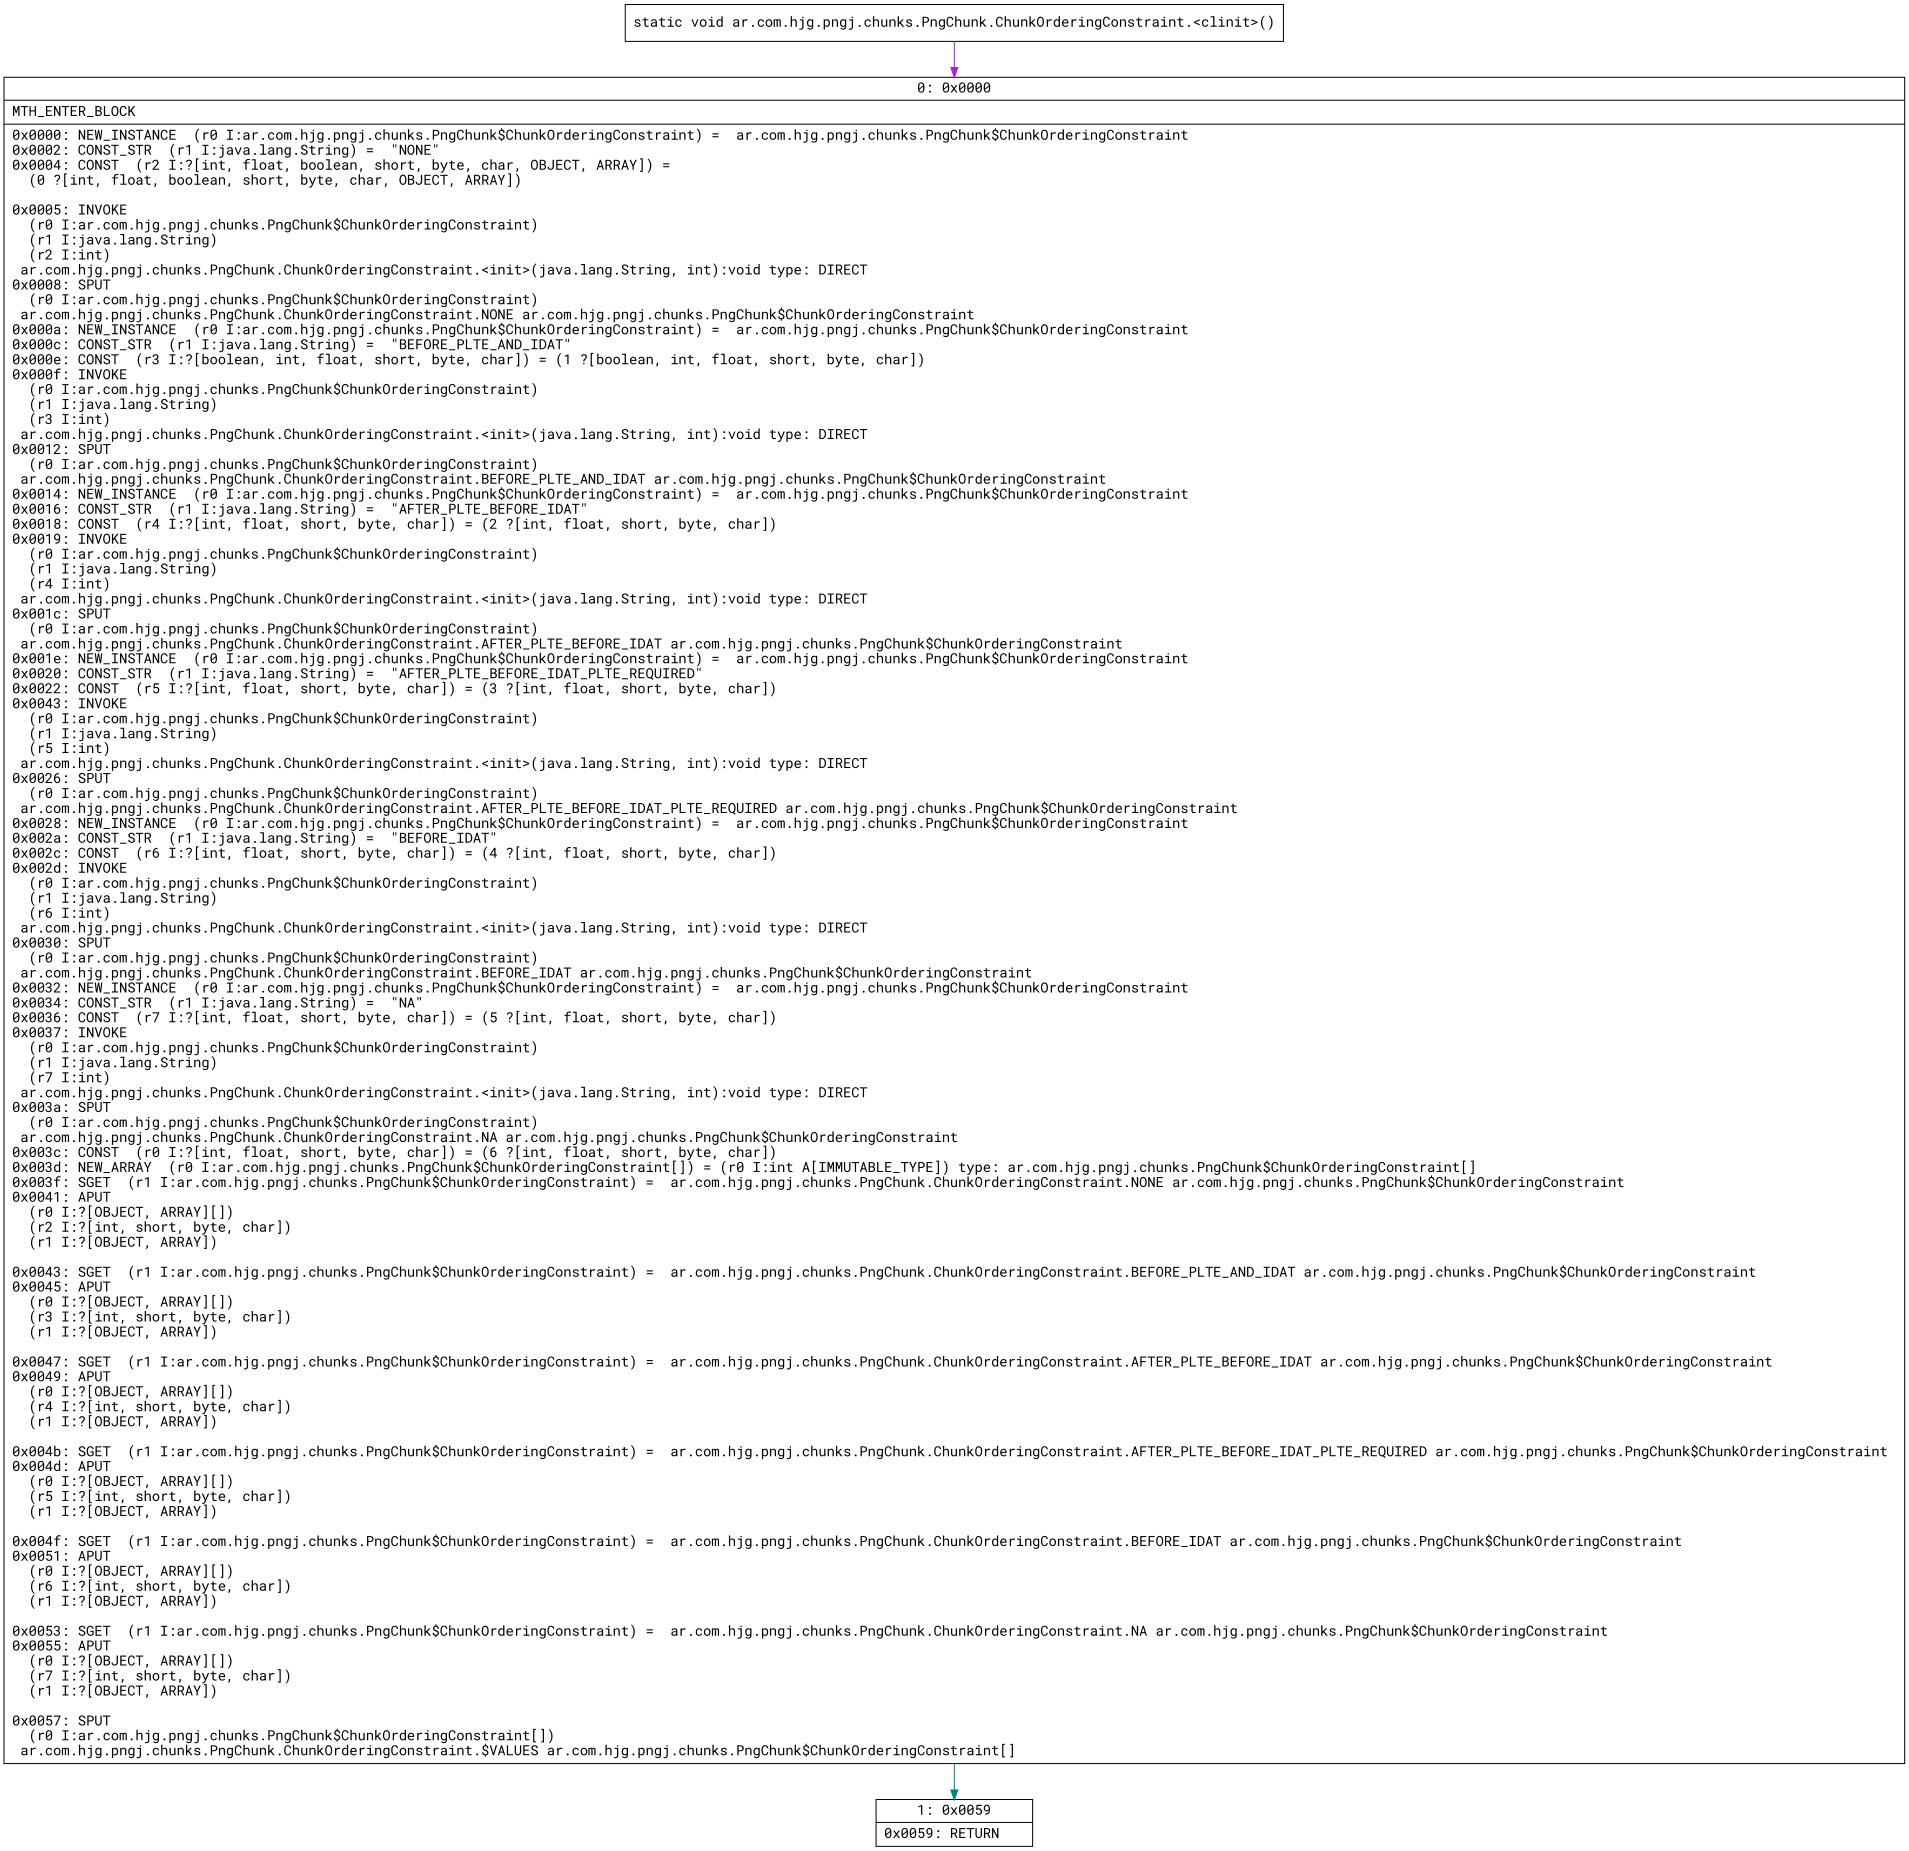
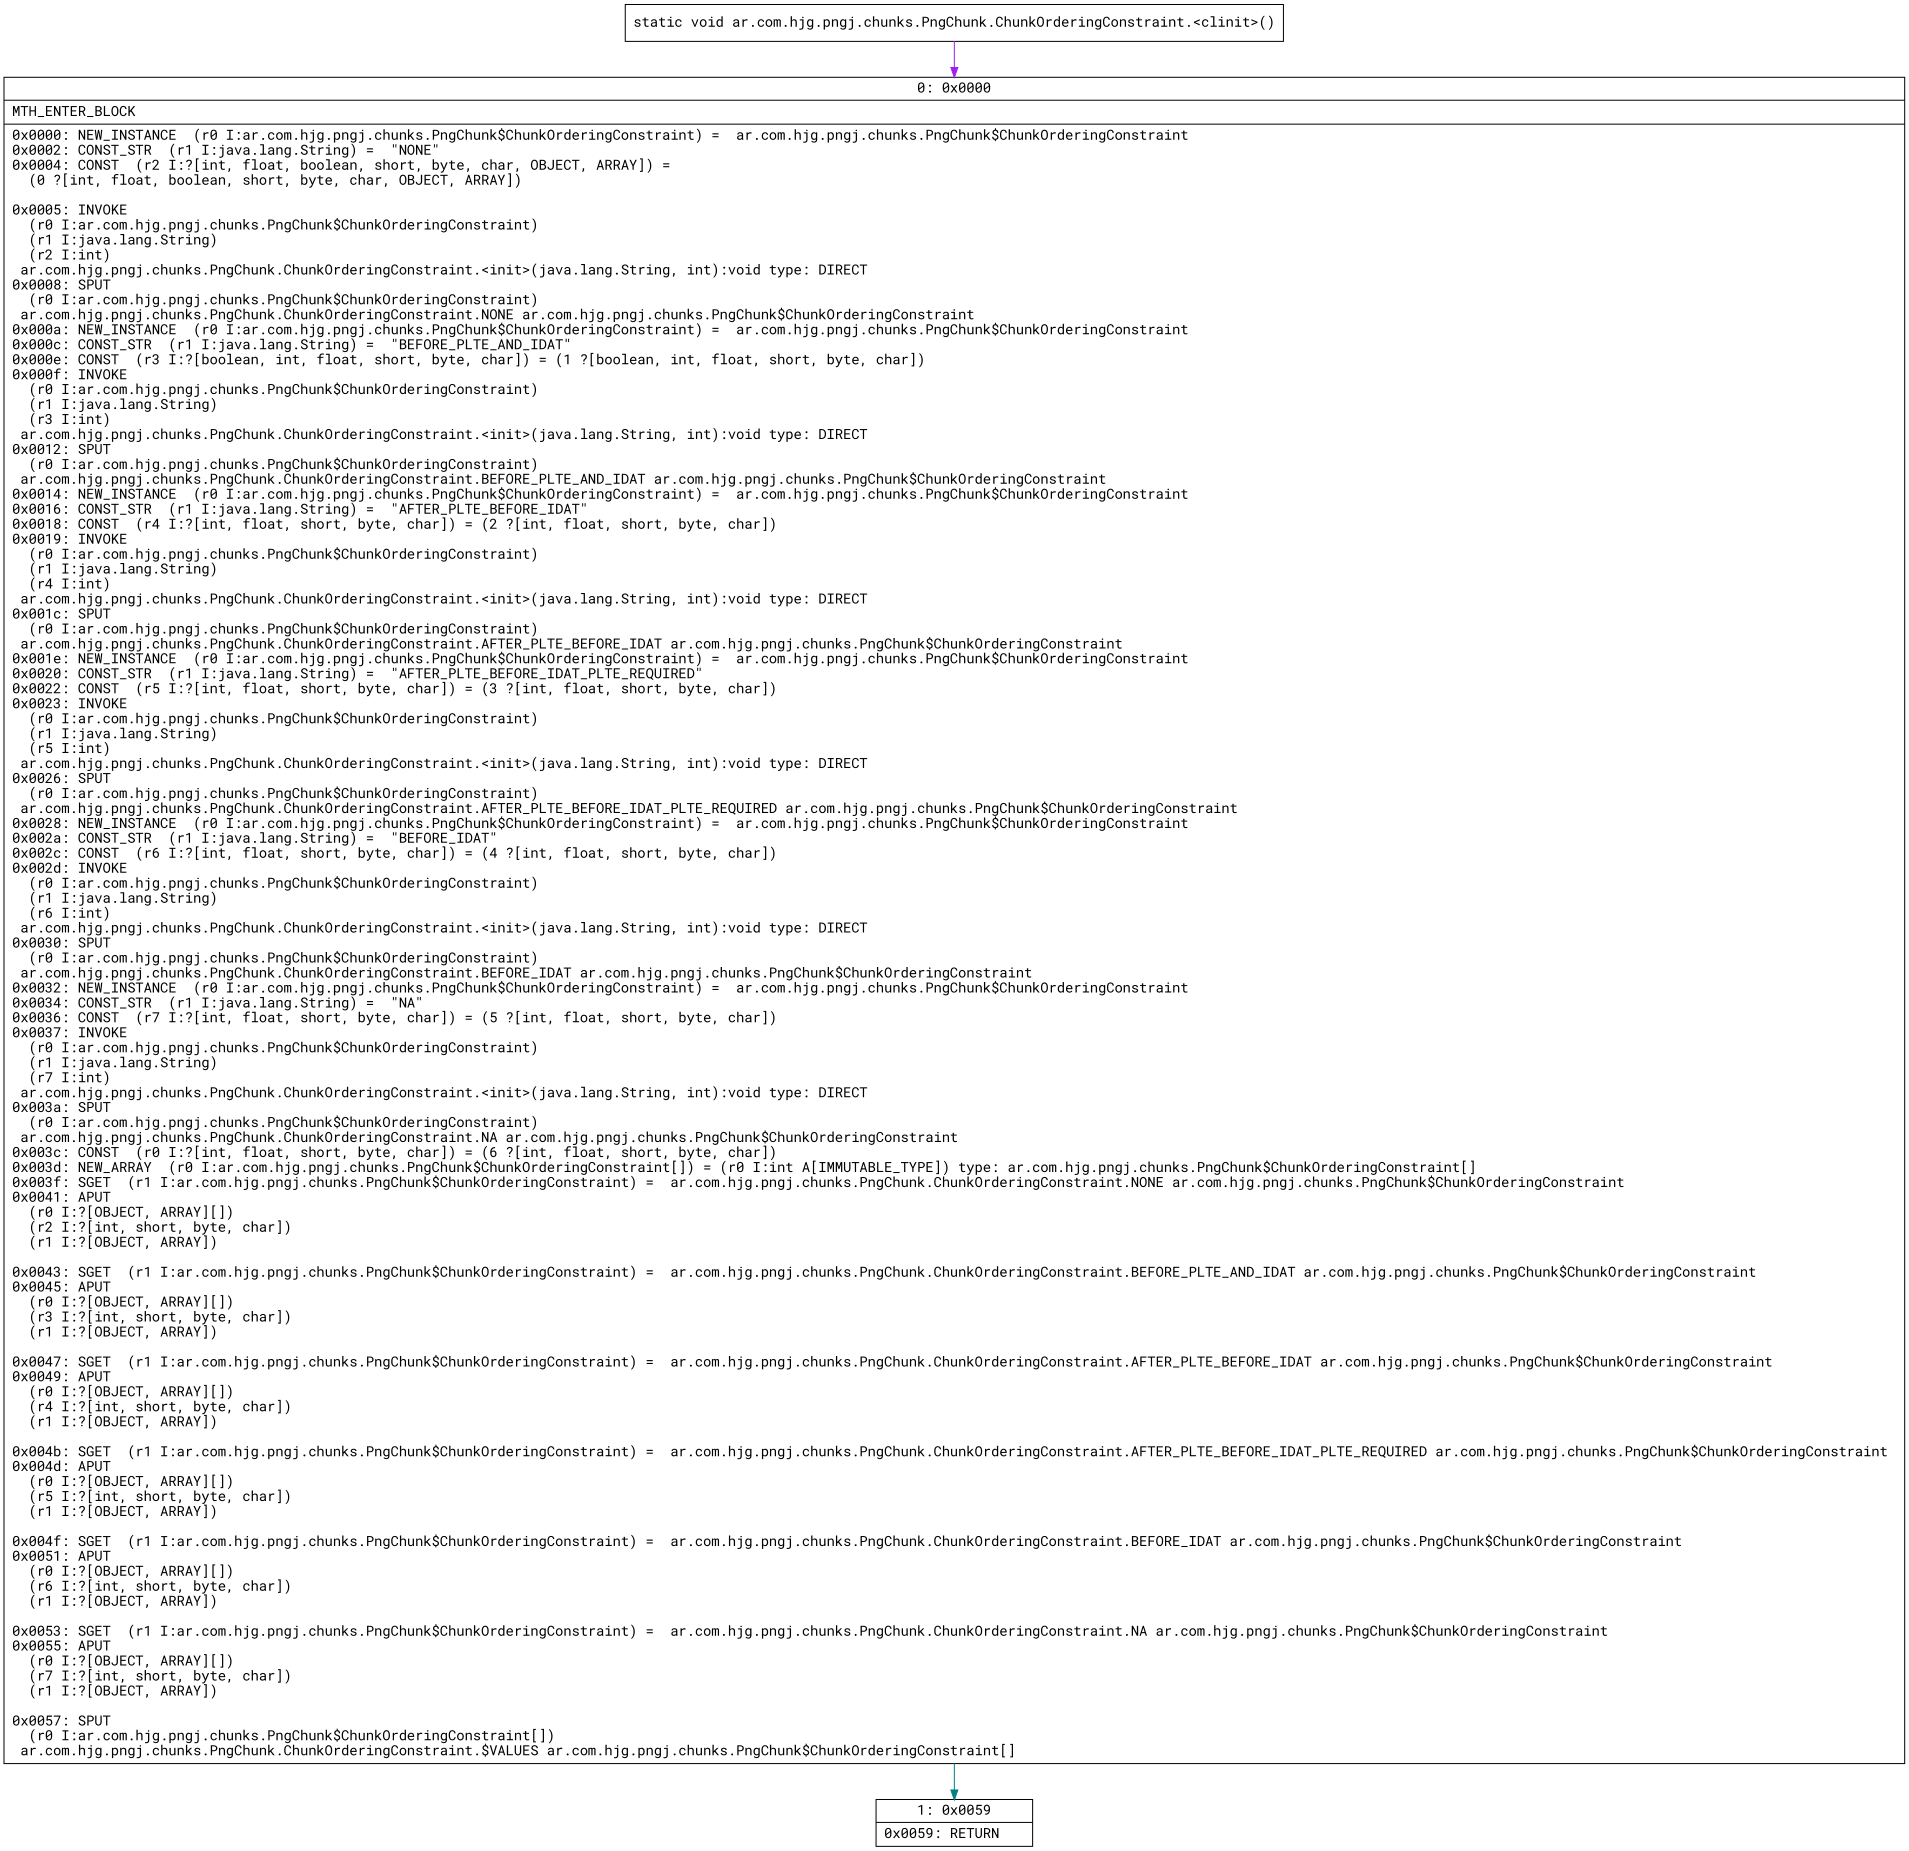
node "0: 0x0000": text "0x0043: INVOKE" -> "0x0023: INVOKE"
